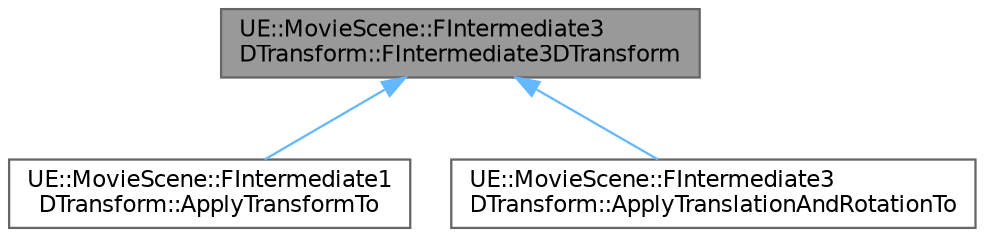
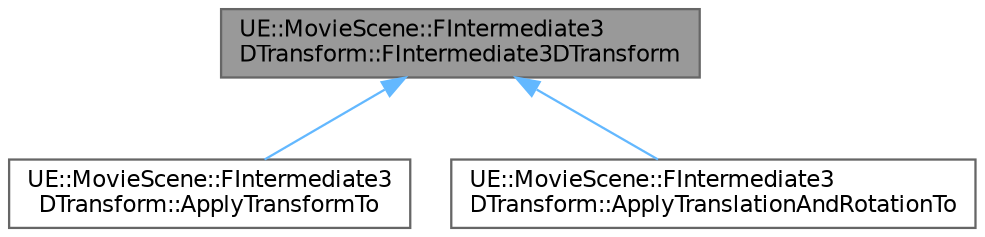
node "UE::MovieScene::FIntermediate1 DTransform::ApplyTransformTo": label "UE::MovieScene::FIntermediate1 DTransform::ApplyTransformTo" -> "UE::MovieScene::FIntermediate3 DTransform::ApplyTransformTo"
